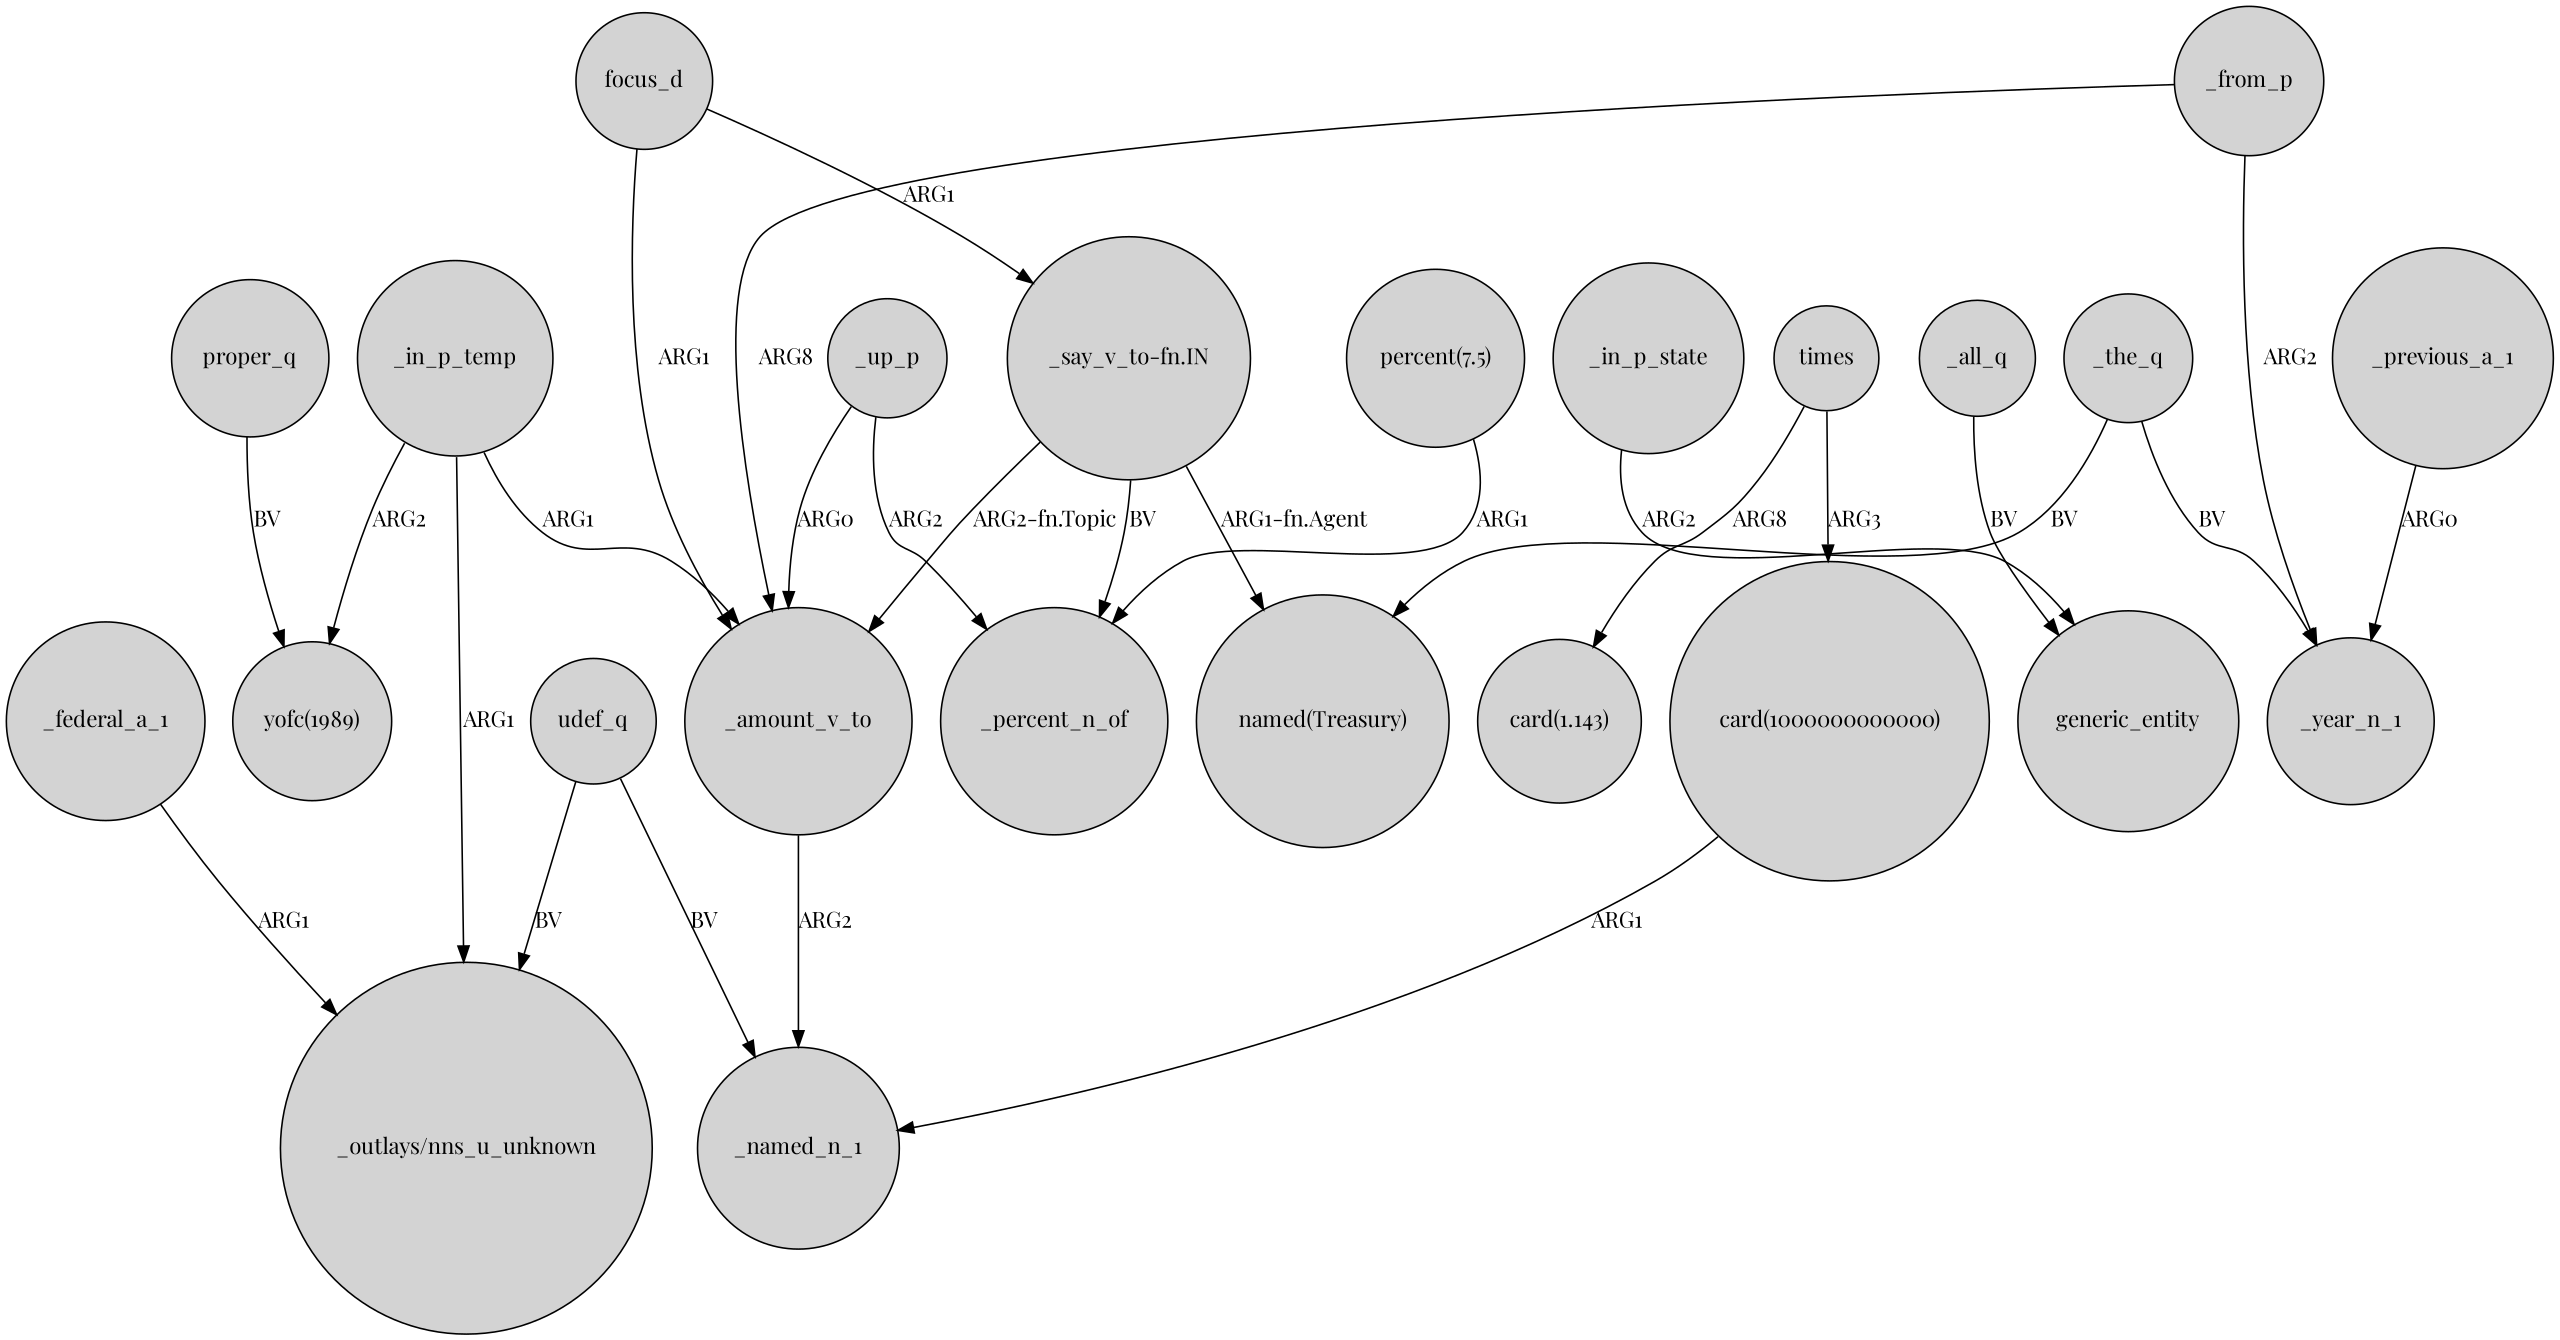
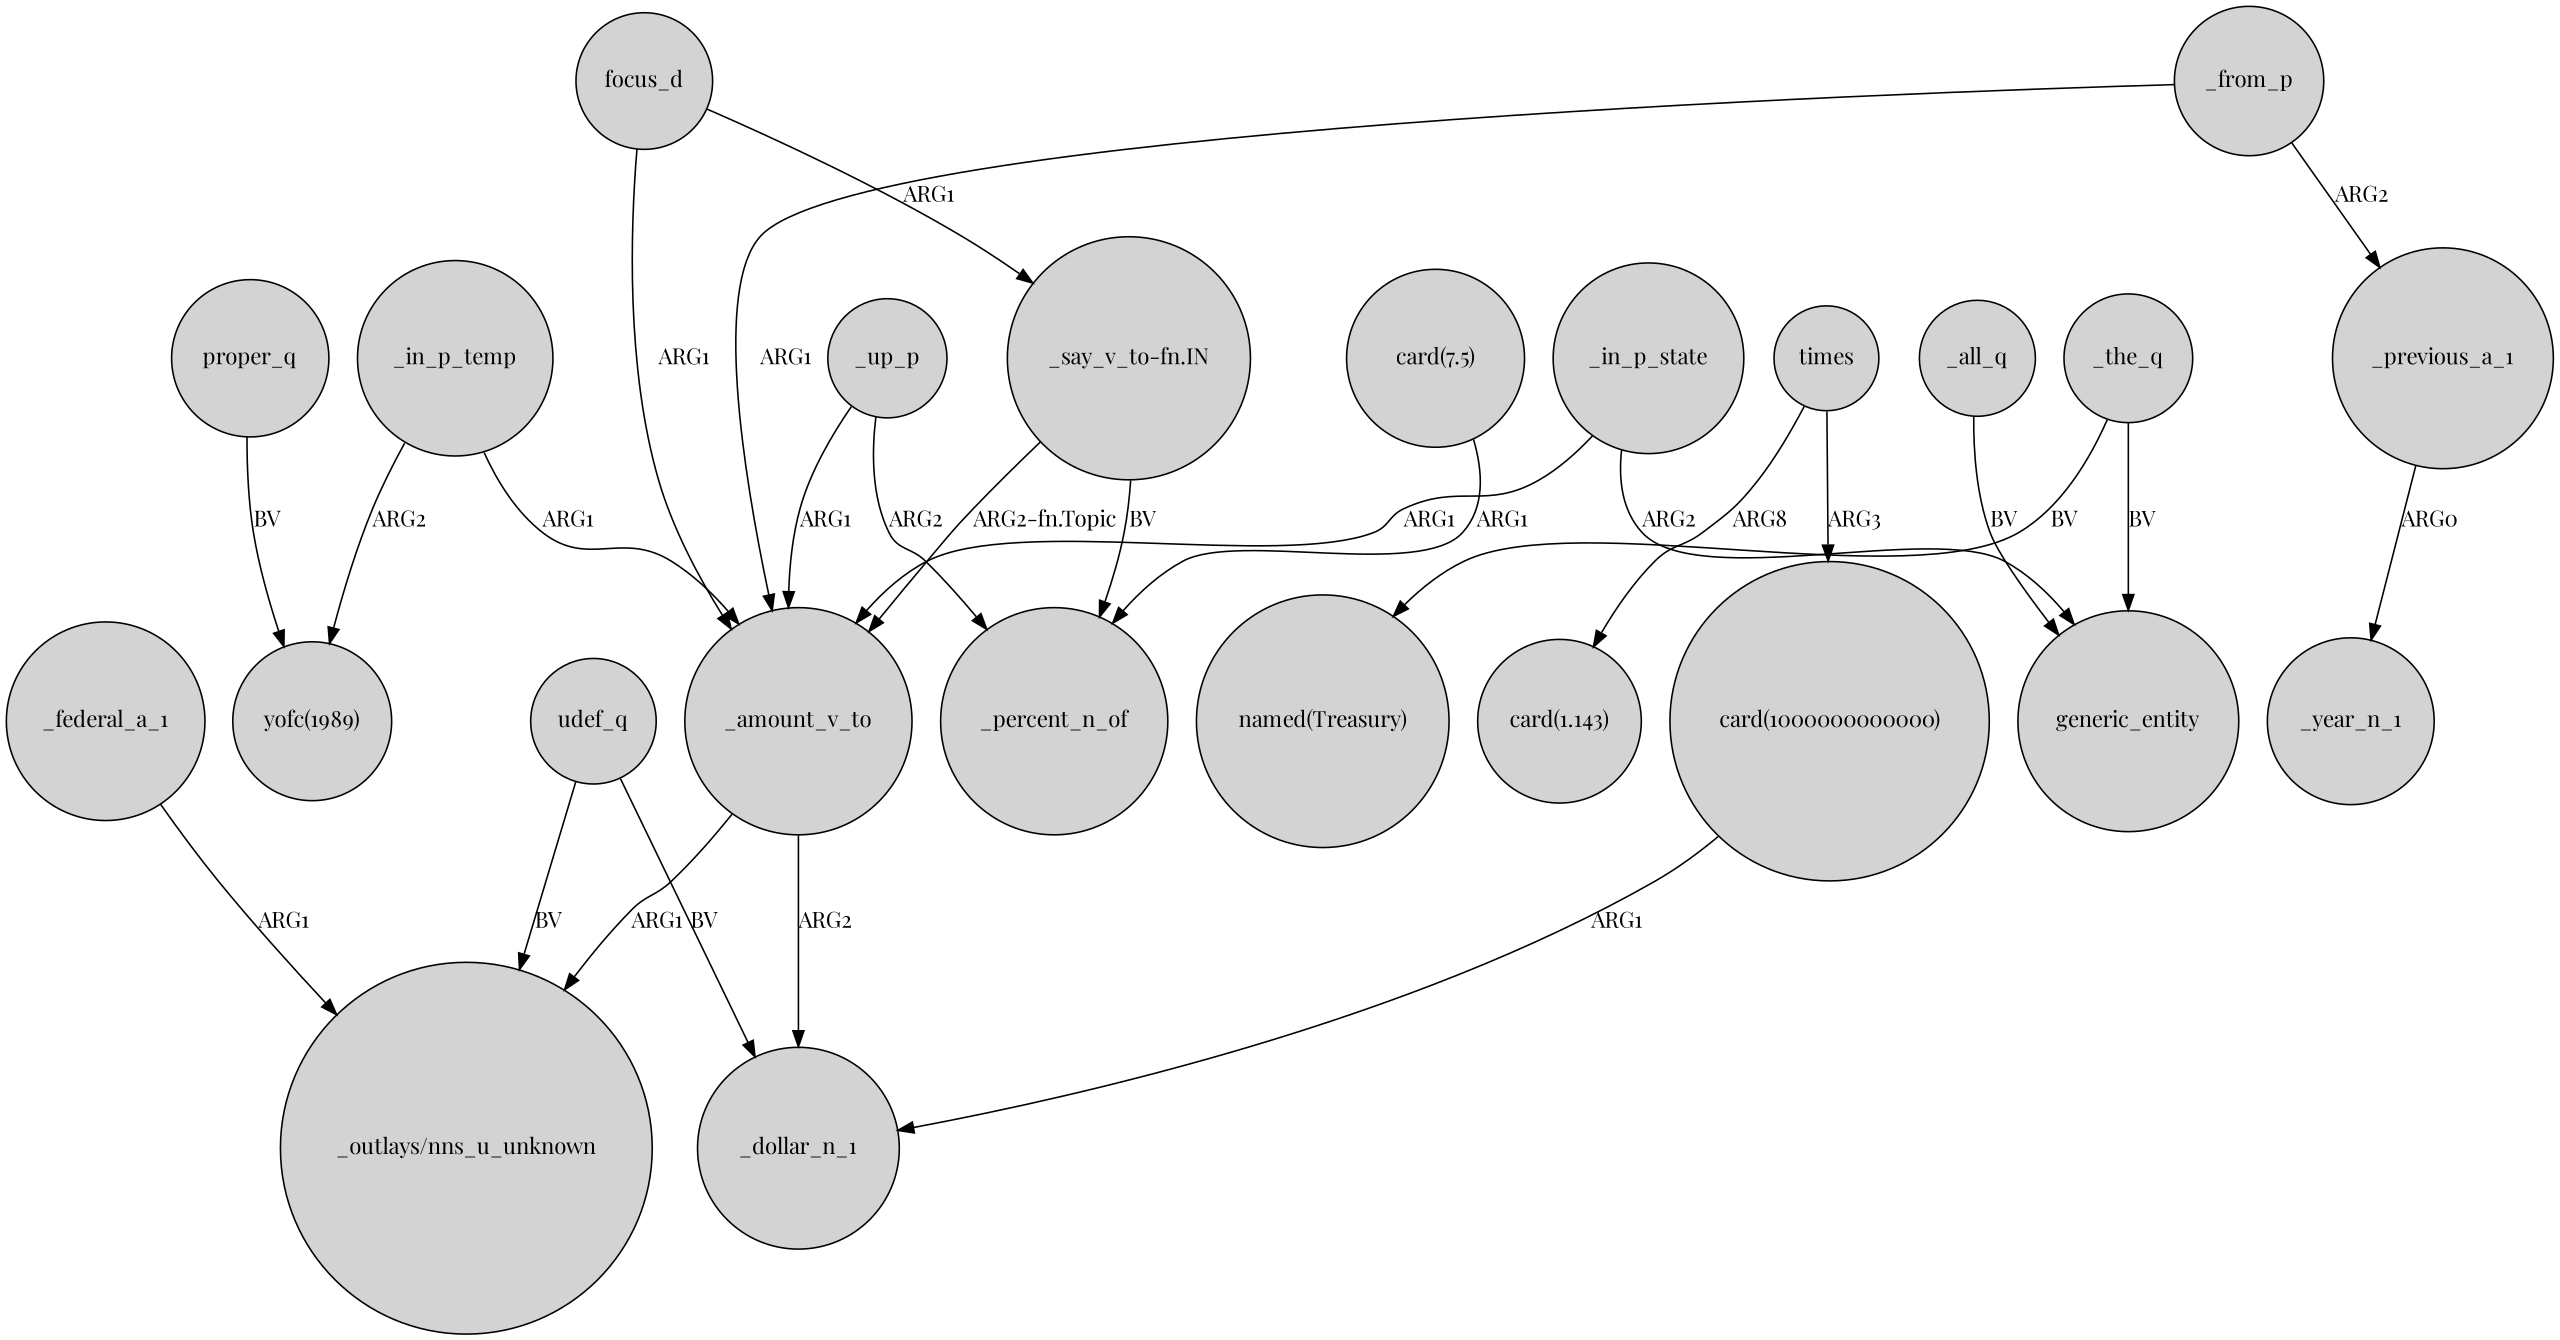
edge "_from_p" -> "_amount_v_to": label "ARG8" -> "ARG1"
node "percent(7.5)": label "percent(7.5)" -> "card(7.5)"
edge "_from_p" -> "_year_n_1": now "_from_p" -> "_previous_a_1"
edge "_up_p" -> "_amount_v_to": label "ARG0" -> "ARG1"
edge "_say_v_to-fn.IN" -> "named(Treasury)": removed, label "ARG1-fn.Agent"
edge "_the_q" -> "_year_n_1": now "_the_q" -> "generic_entity"
edge "_in_p_state" -> "_amount_v_to": added, label "ARG1"
edge "_in_p_temp" -> "_outlays/nns_u_unknown": now "_amount_v_to" -> "_outlays/nns_u_unknown"
node "_named_n_1": label "_named_n_1" -> "_dollar_n_1"
